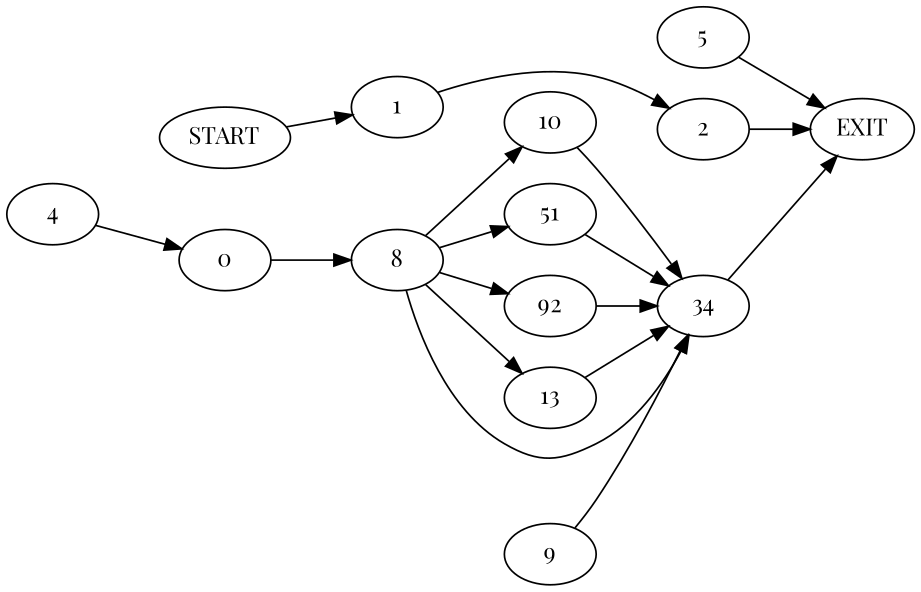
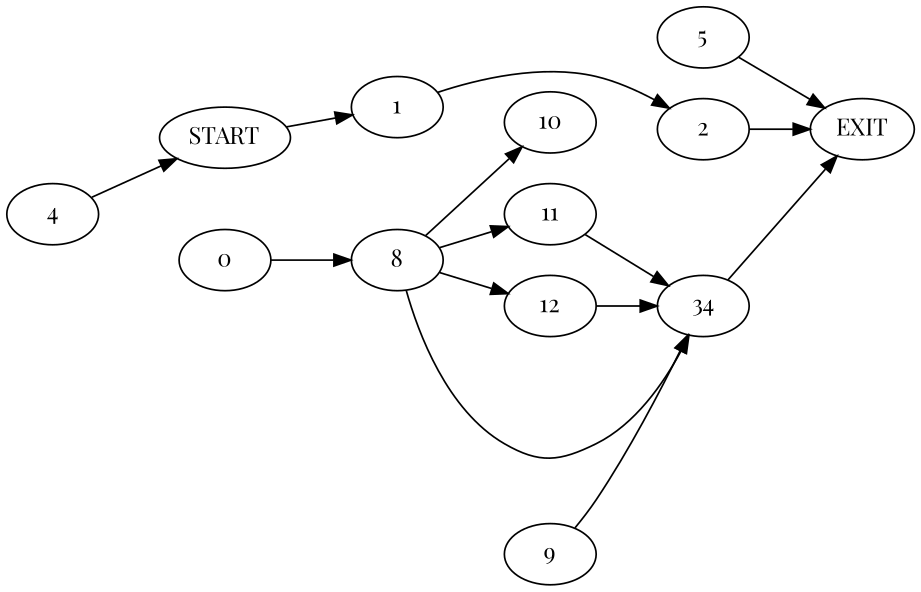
edge "10" -> "34": removed
node "51": label "51" -> "11"
edge "4" -> "0": now "4" -> "START"
node "92": label "92" -> "12"
node "13": removed
